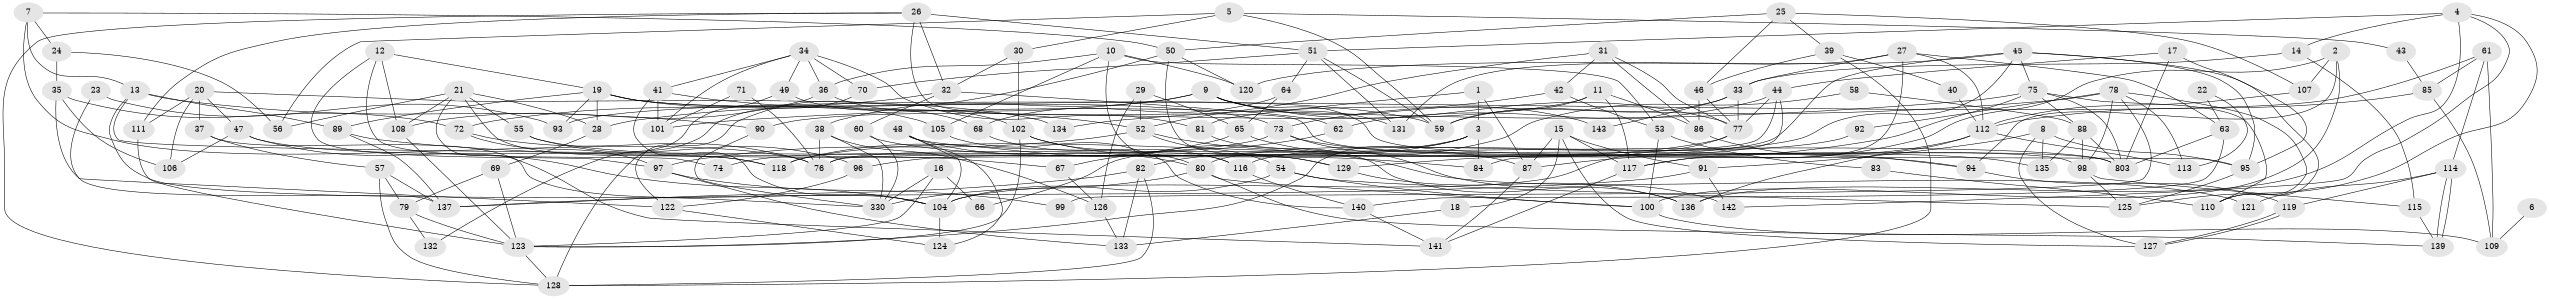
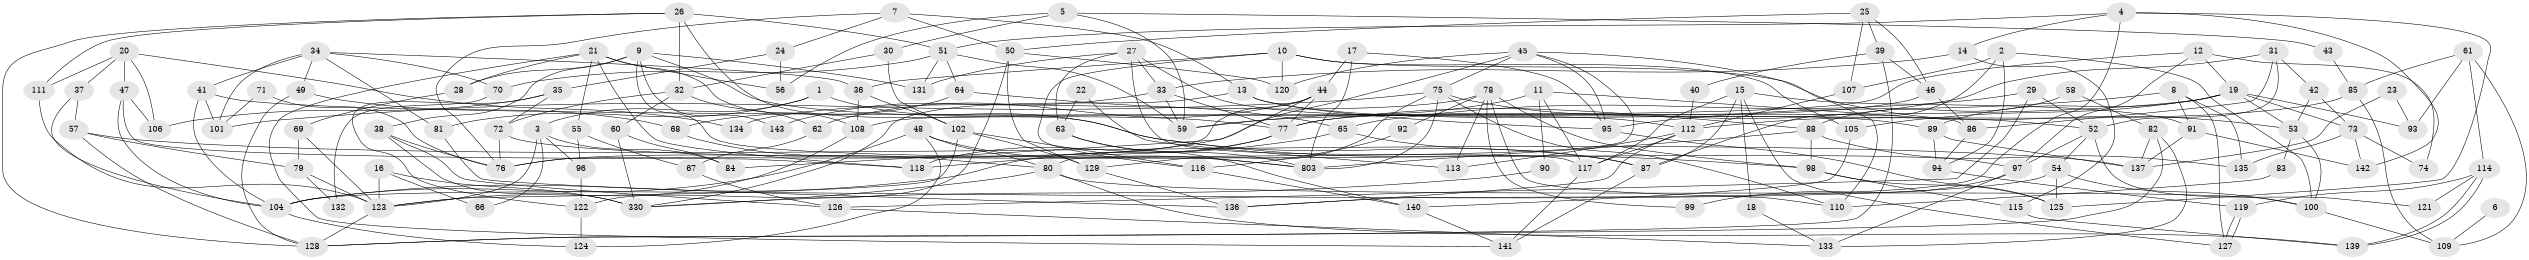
edge "19" -- "28": now "19" -- "53"
edge "13" -- "90": removed
